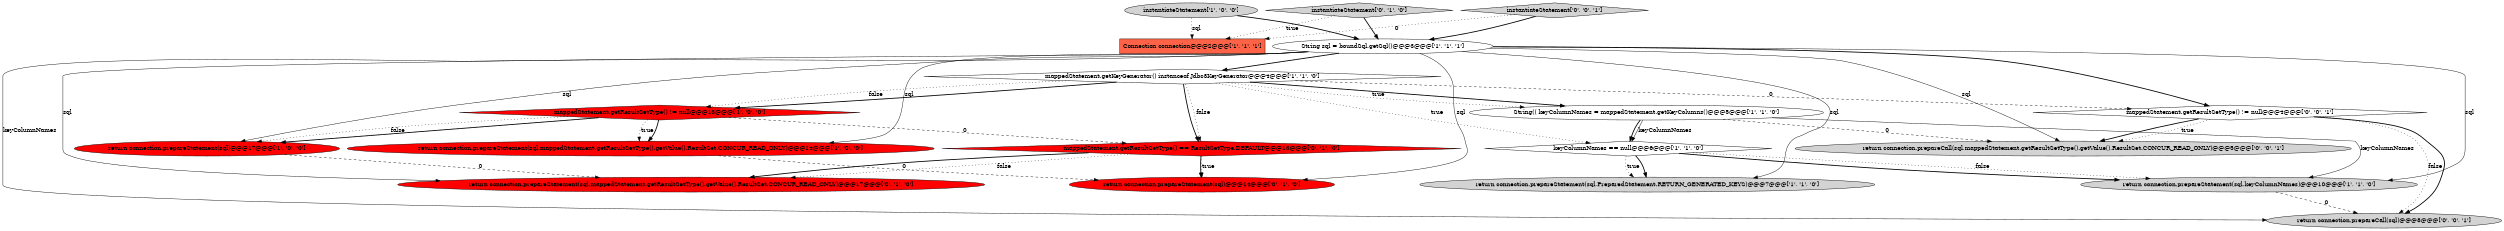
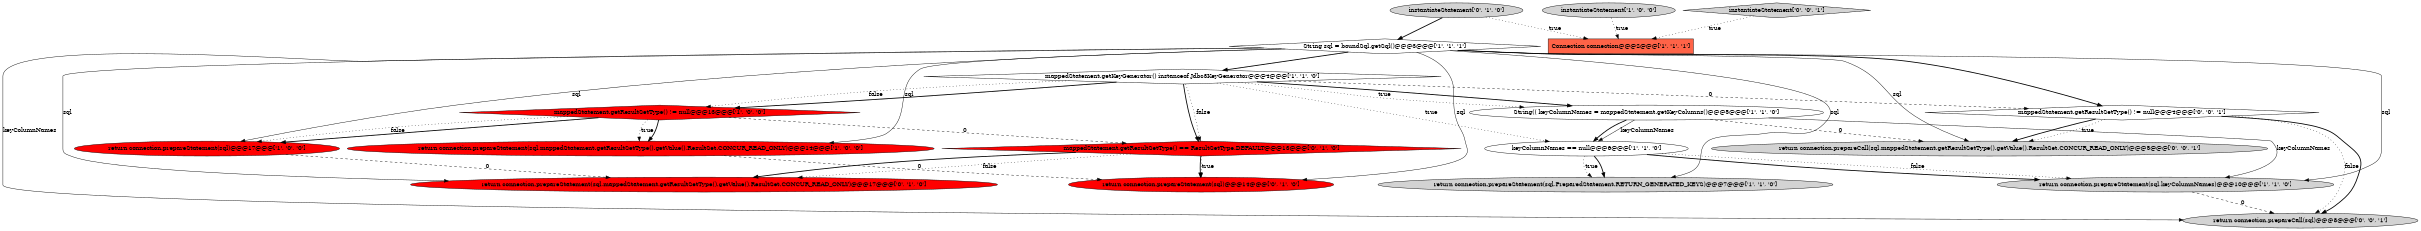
node "instantiateStatement['0', '1', '0']": shape diamond -> ellipse
edge "instantiateStatement['1', '0', '0']" -> "String sql = boundSql.getSql()@@@3@@@['1', '1', '1']": removed
edge "instantiateStatement['1', '0', '0']" -> "Connection connection@@@2@@@['1', '1', '1']": label "sql" -> "true"
edge "instantiateStatement['0', '0', '1']" -> "Connection connection@@@2@@@['1', '1', '1']": label "0" -> "true"
edge "instantiateStatement['0', '0', '1']" -> "String sql = boundSql.getSql()@@@3@@@['1', '1', '1']": removed
node "String sql = boundSql.getSql()@@@3@@@['1', '1', '1']": shape ellipse -> diamond
node "keyColumnNames == null@@@6@@@['1', '1', '0']": shape diamond -> ellipse
